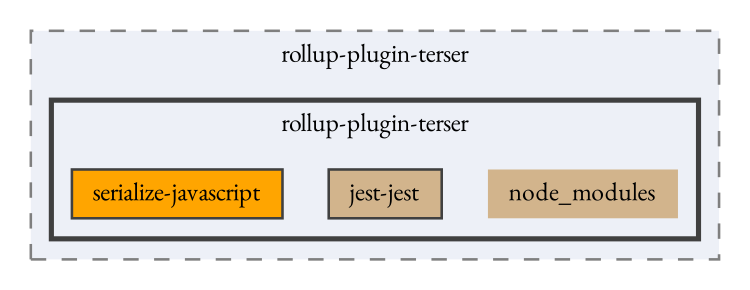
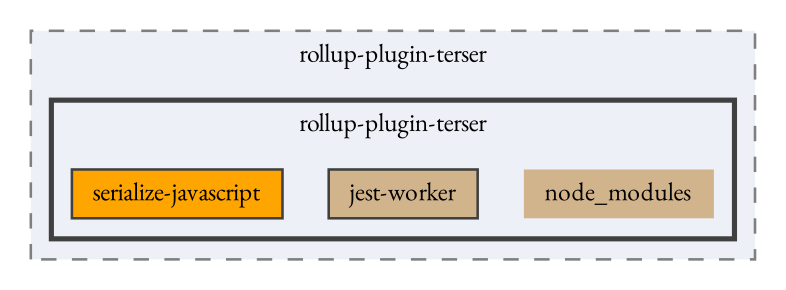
node "jest-jest": label "jest-jest" -> "jest-worker"
